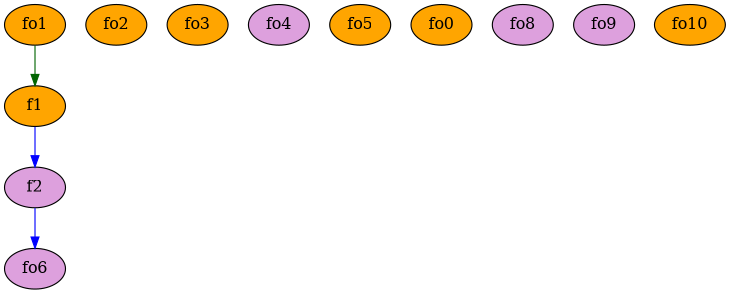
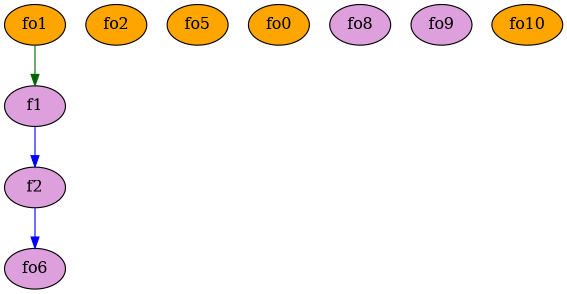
node "fo3": removed
node "fo4": removed
node "f1": fillcolor orange -> plum
